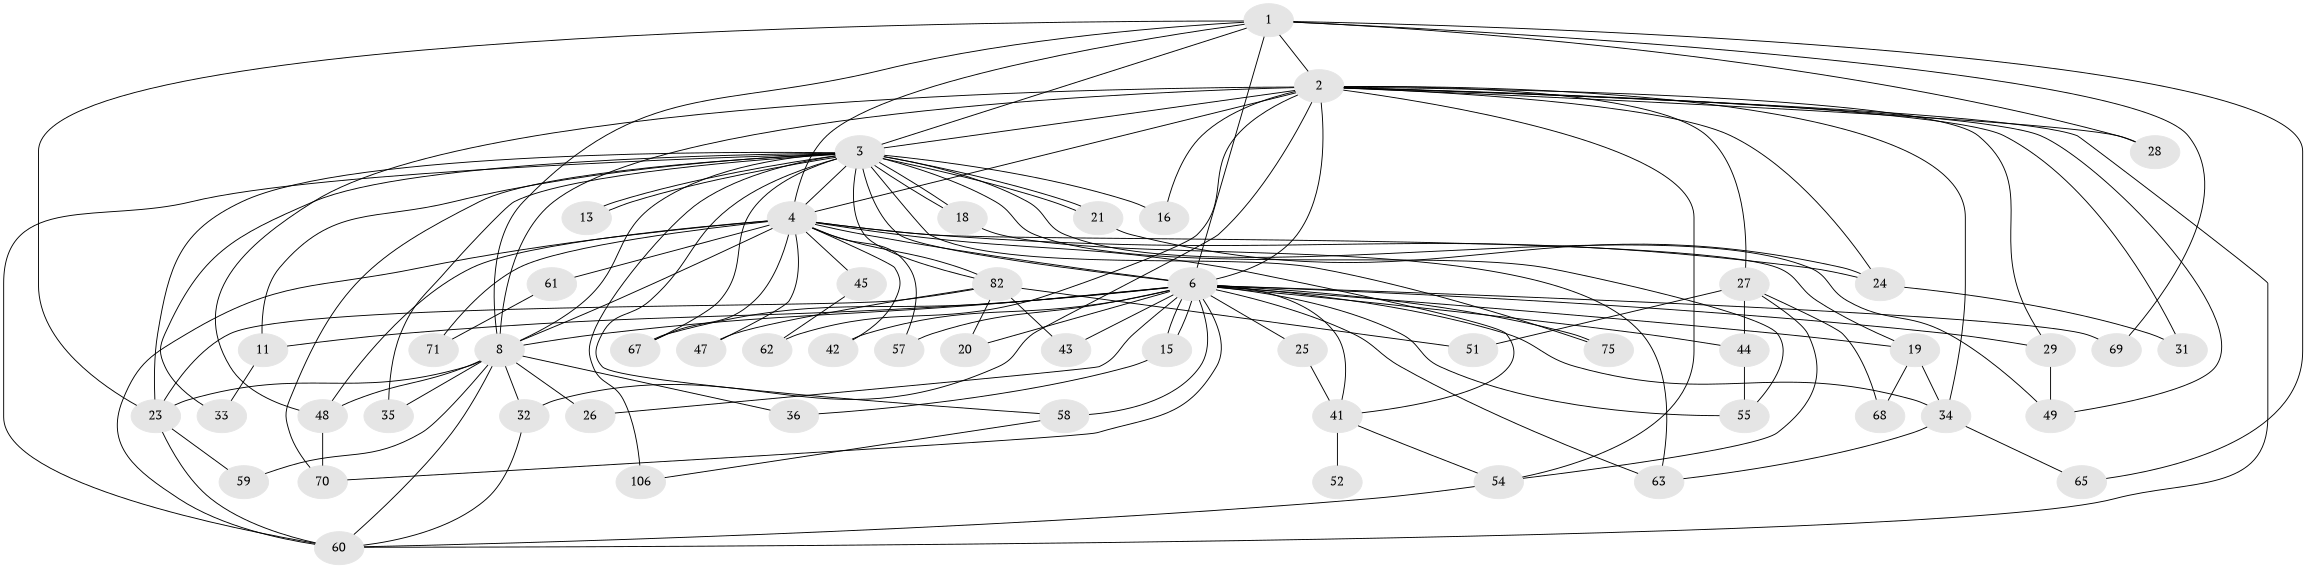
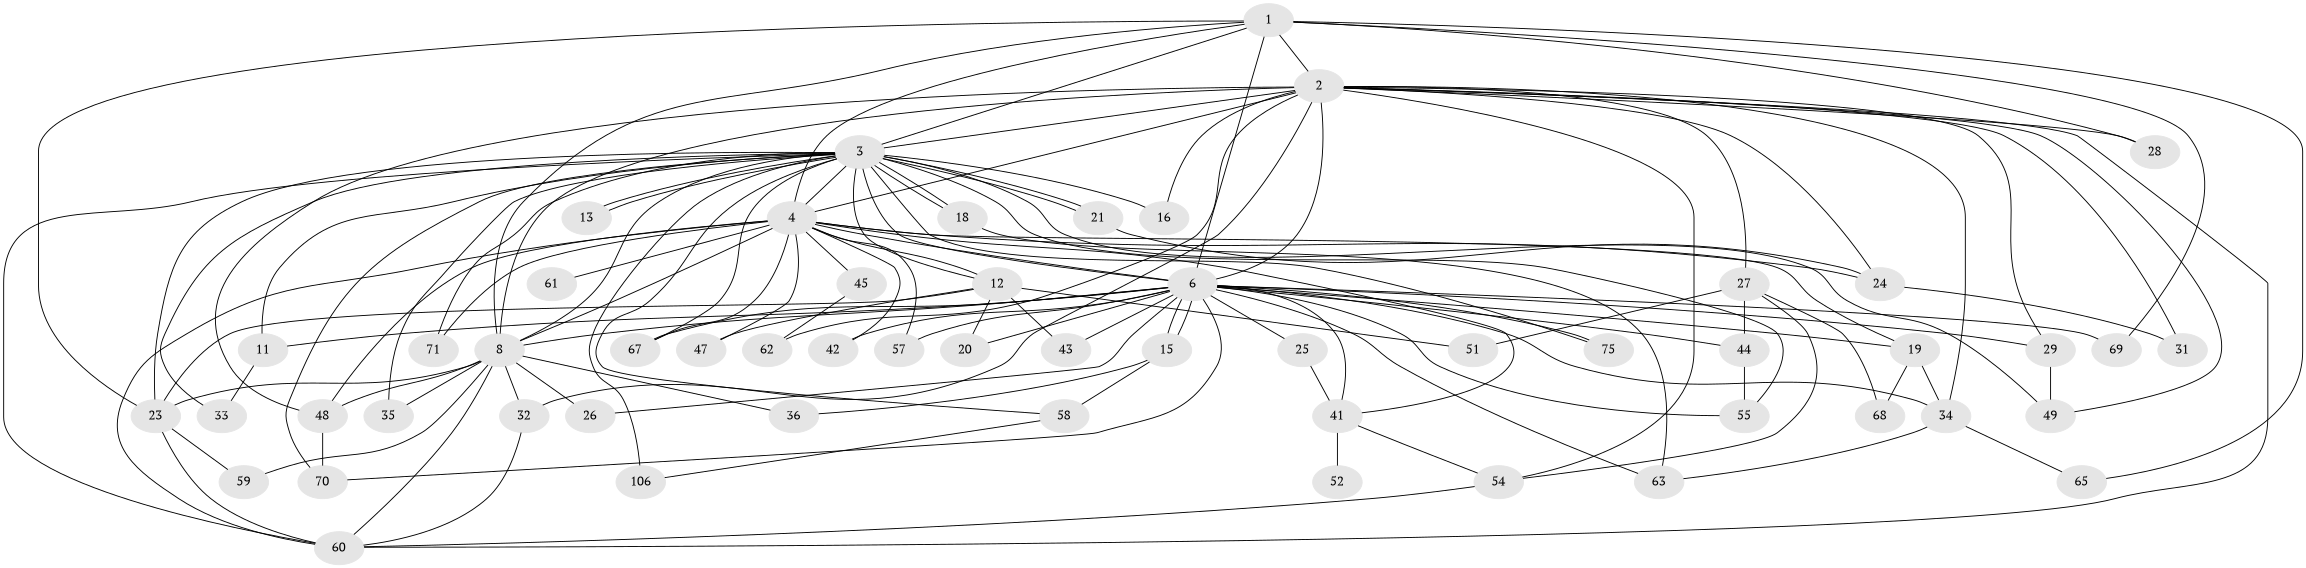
node "82": label "82" -> "12"
edge "61" -- "71": now "3" -- "71"
edge "6" -- "58": now "15" -- "58"
